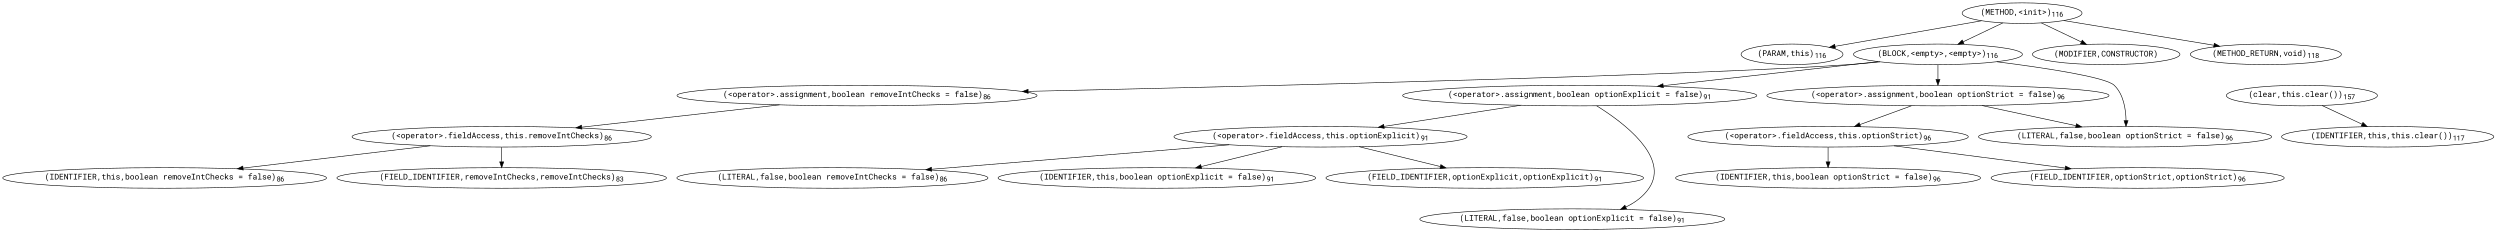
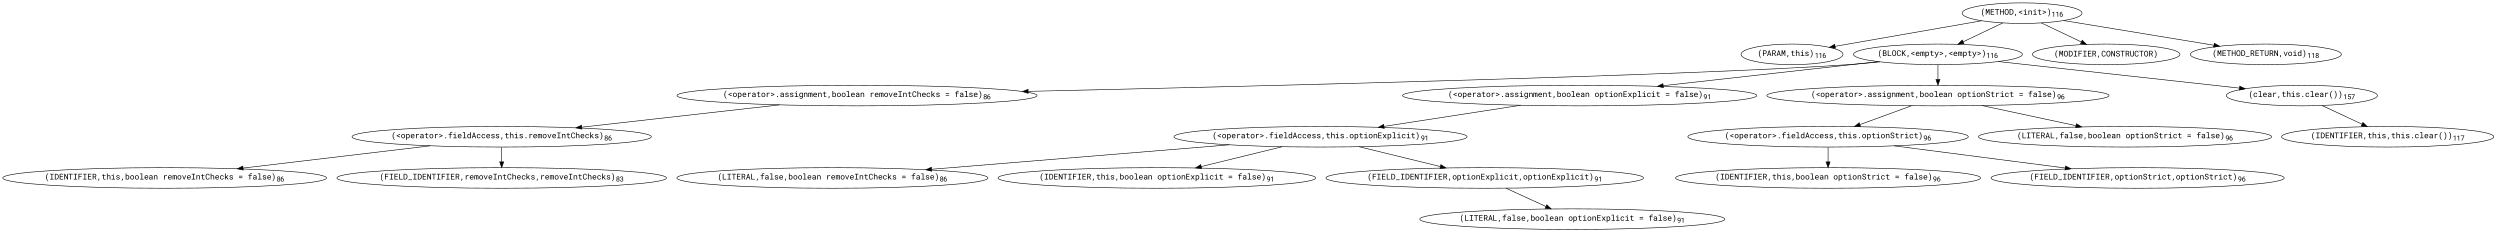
edge "(BLOCK,<empty>,<empty>)" -> "(LITERAL,false,boolean optionStrict = false)": now "(BLOCK,<empty>,<empty>)" -> "(clear,this.clear())"
edge "(<operator>.assignment,boolean optionExplicit = false)" -> "(LITERAL,false,boolean optionExplicit = false)": now "(FIELD_IDENTIFIER,optionExplicit,optionExplicit)" -> "(LITERAL,false,boolean optionExplicit = false)"
